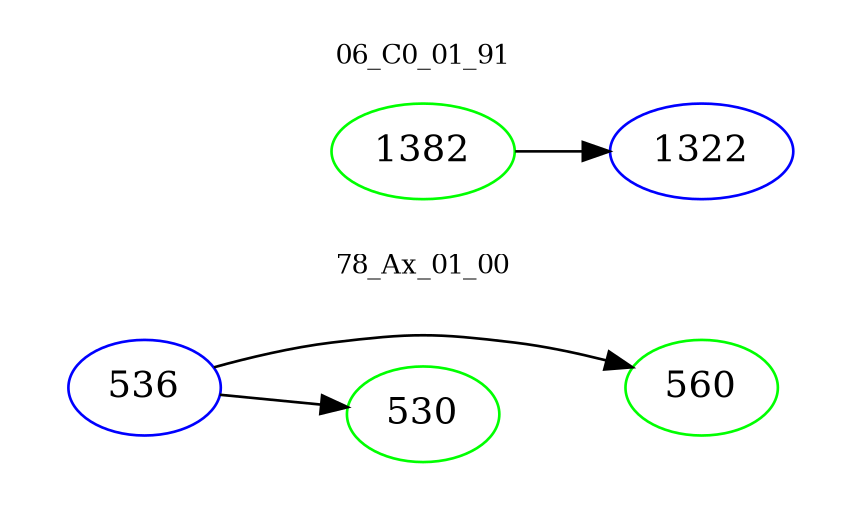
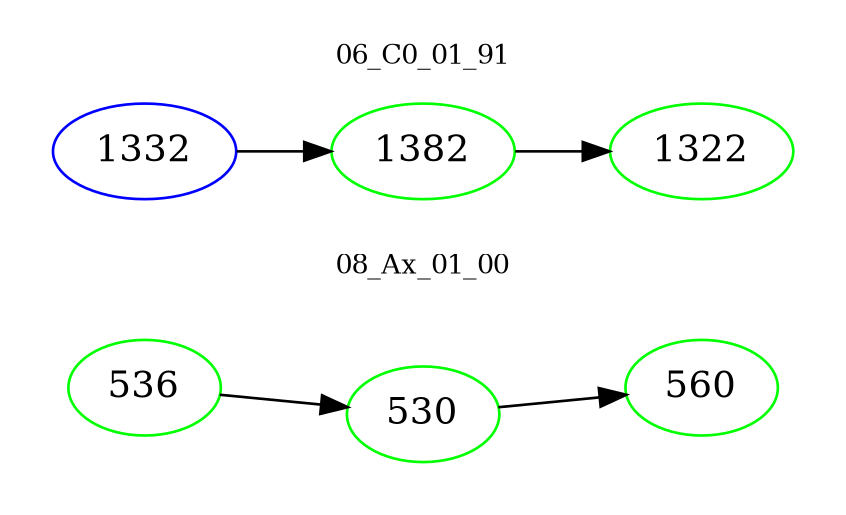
node "1332": added
node "1322": color blue -> green
cluster "78_Ax_01_00": label "78_Ax_01_00" -> "08_Ax_01_00"
edge "536" -> "560": now "530" -> "560"
node "536": color blue -> green
